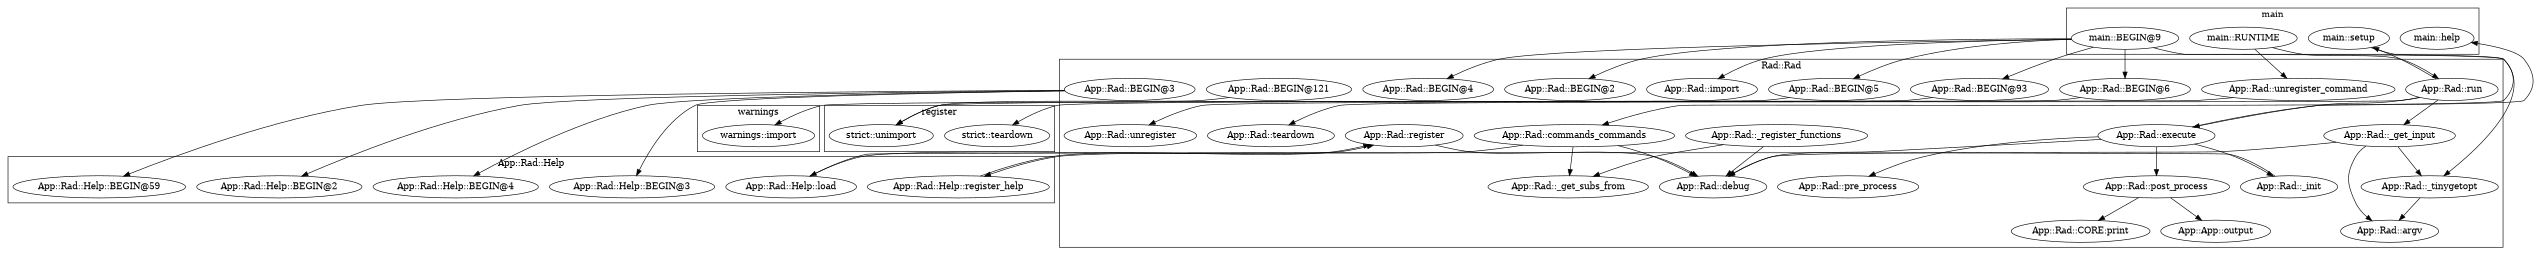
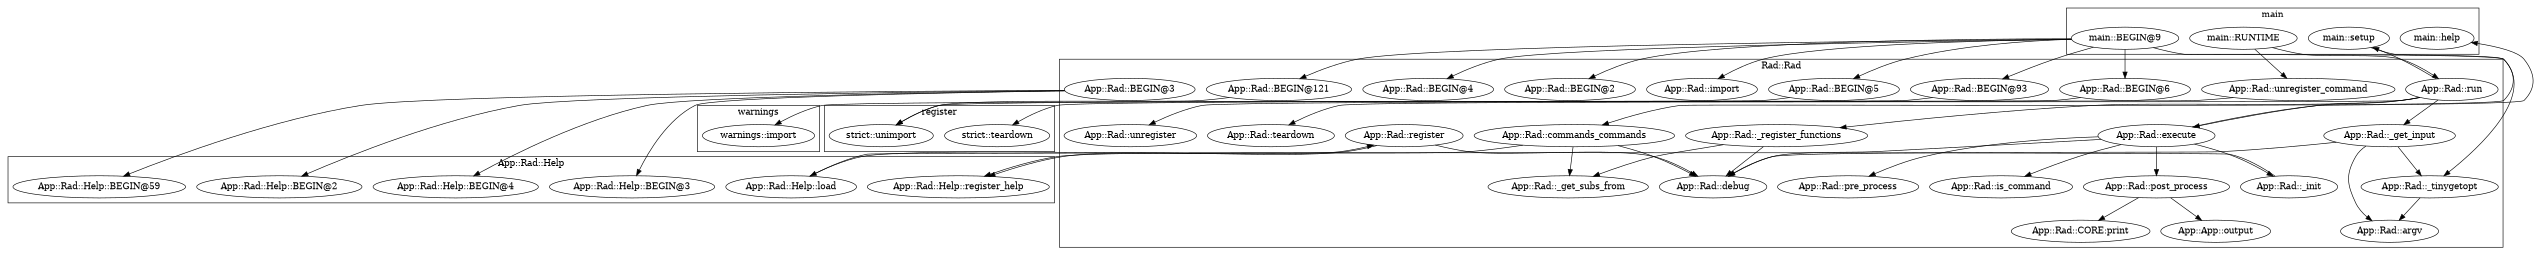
edge "main::BEGIN@9" -> "App::Rad::BEGIN@121": added
edge "App::Rad::run" -> "App::Rad::_register_functions": added
edge "App::Rad::Help::register_help" -> "App::Rad::register": reversed
node "App::Rad::is_command": added
